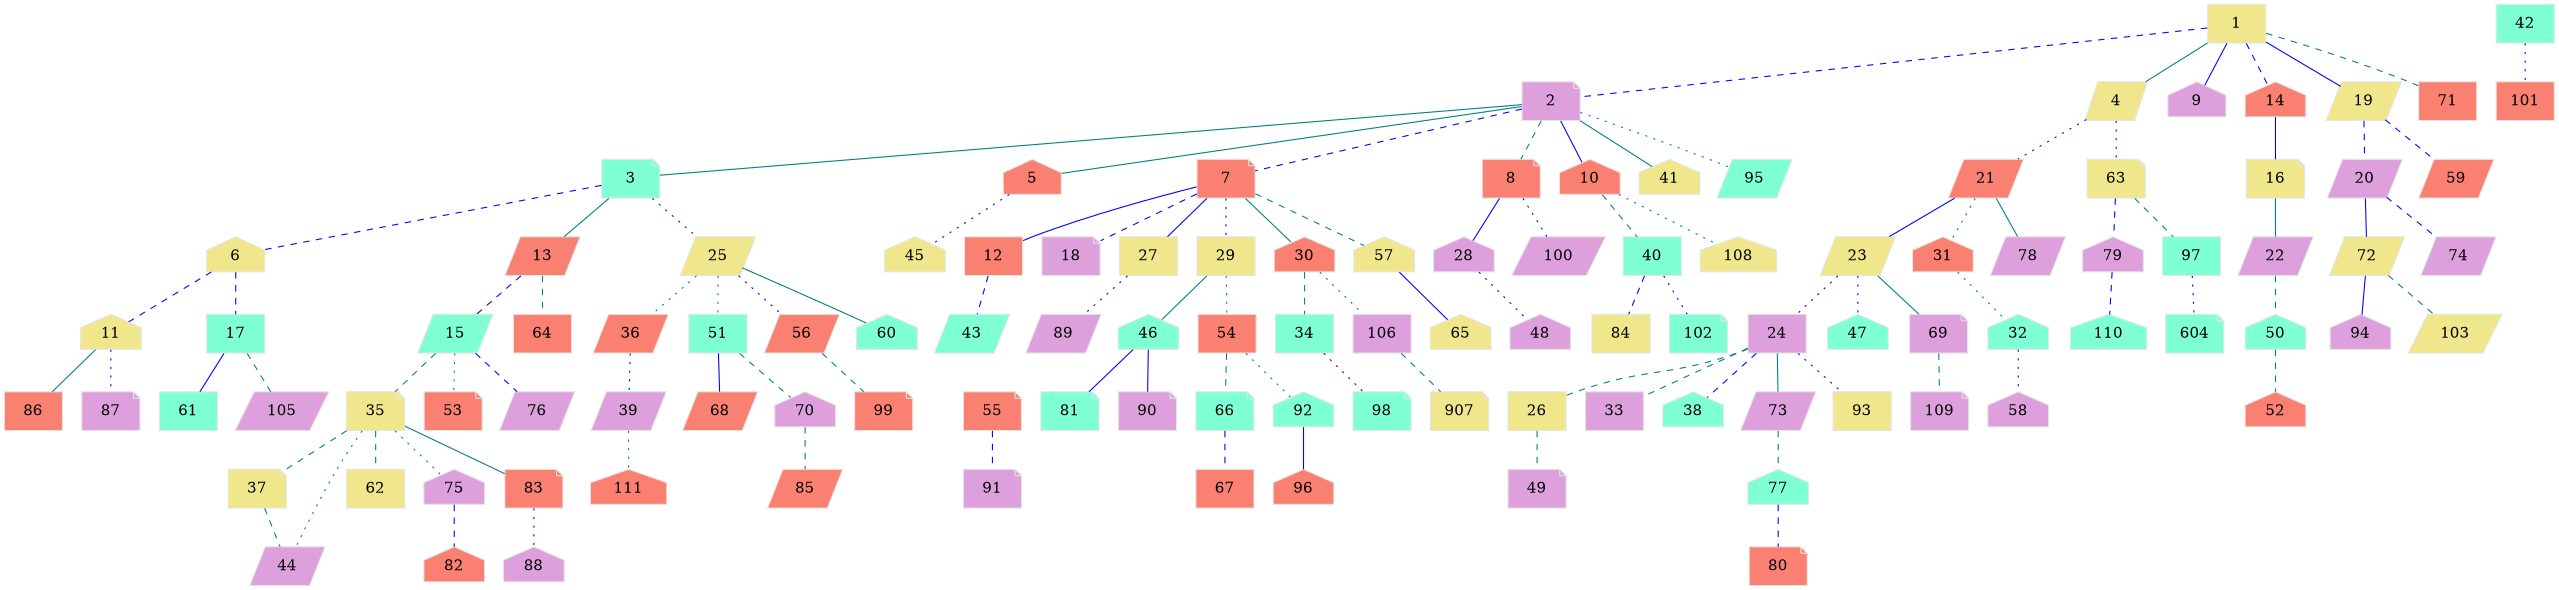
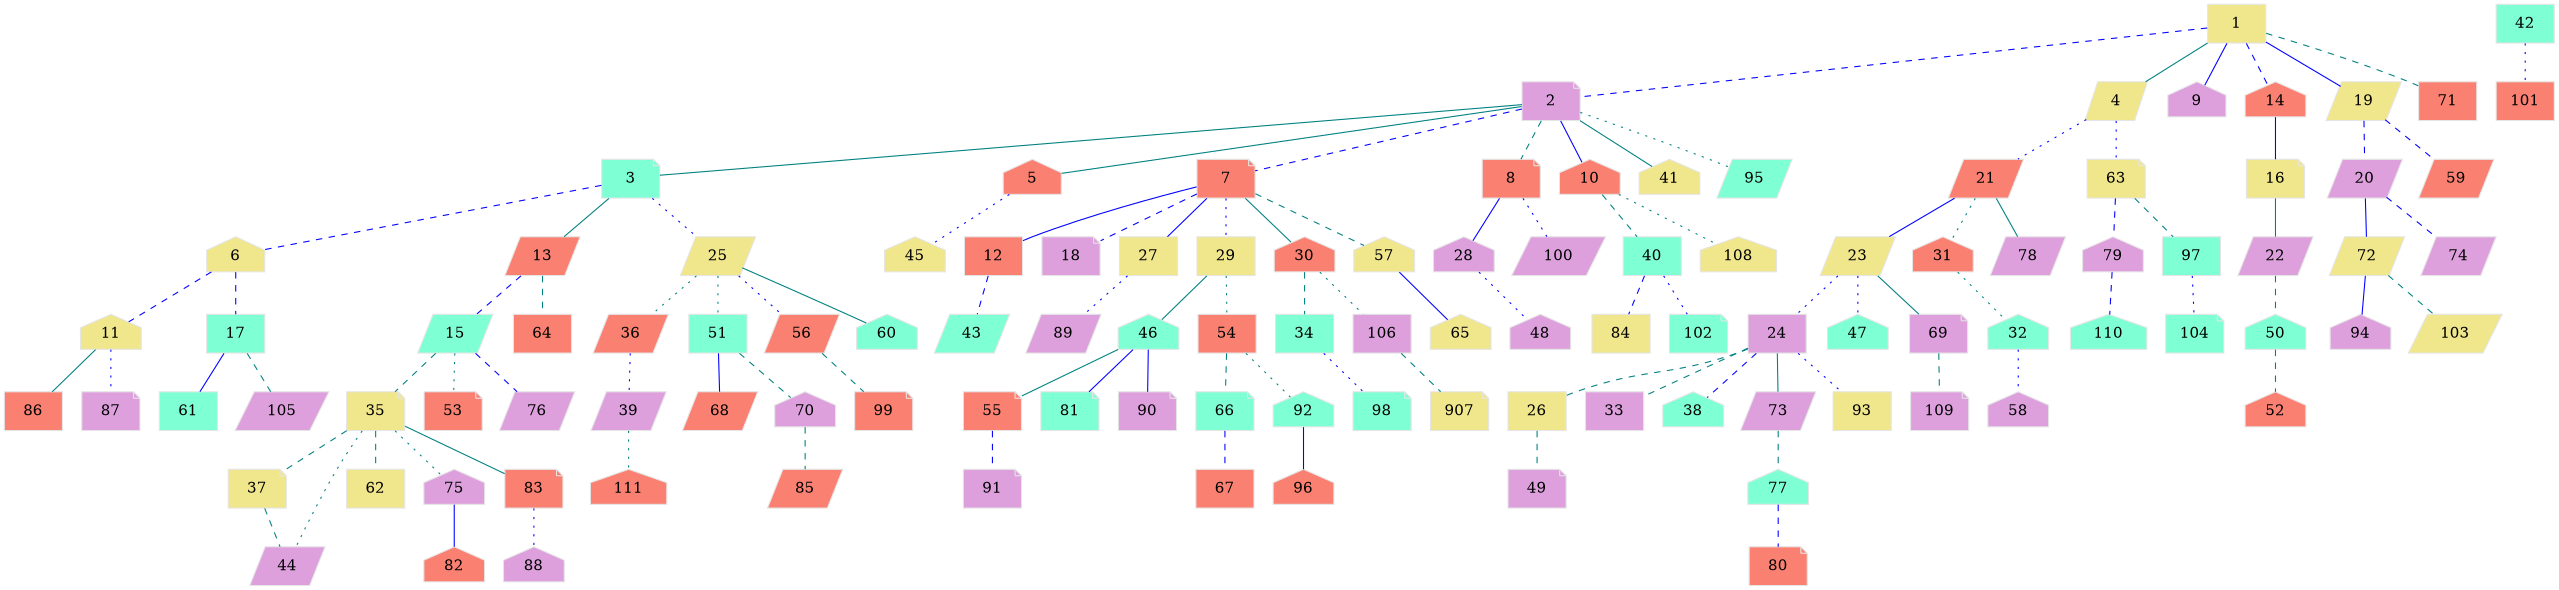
node "604": label "604" -> "104"
edge "46" -- "55": added
edge "75" -- "82": style dashed -> solid
